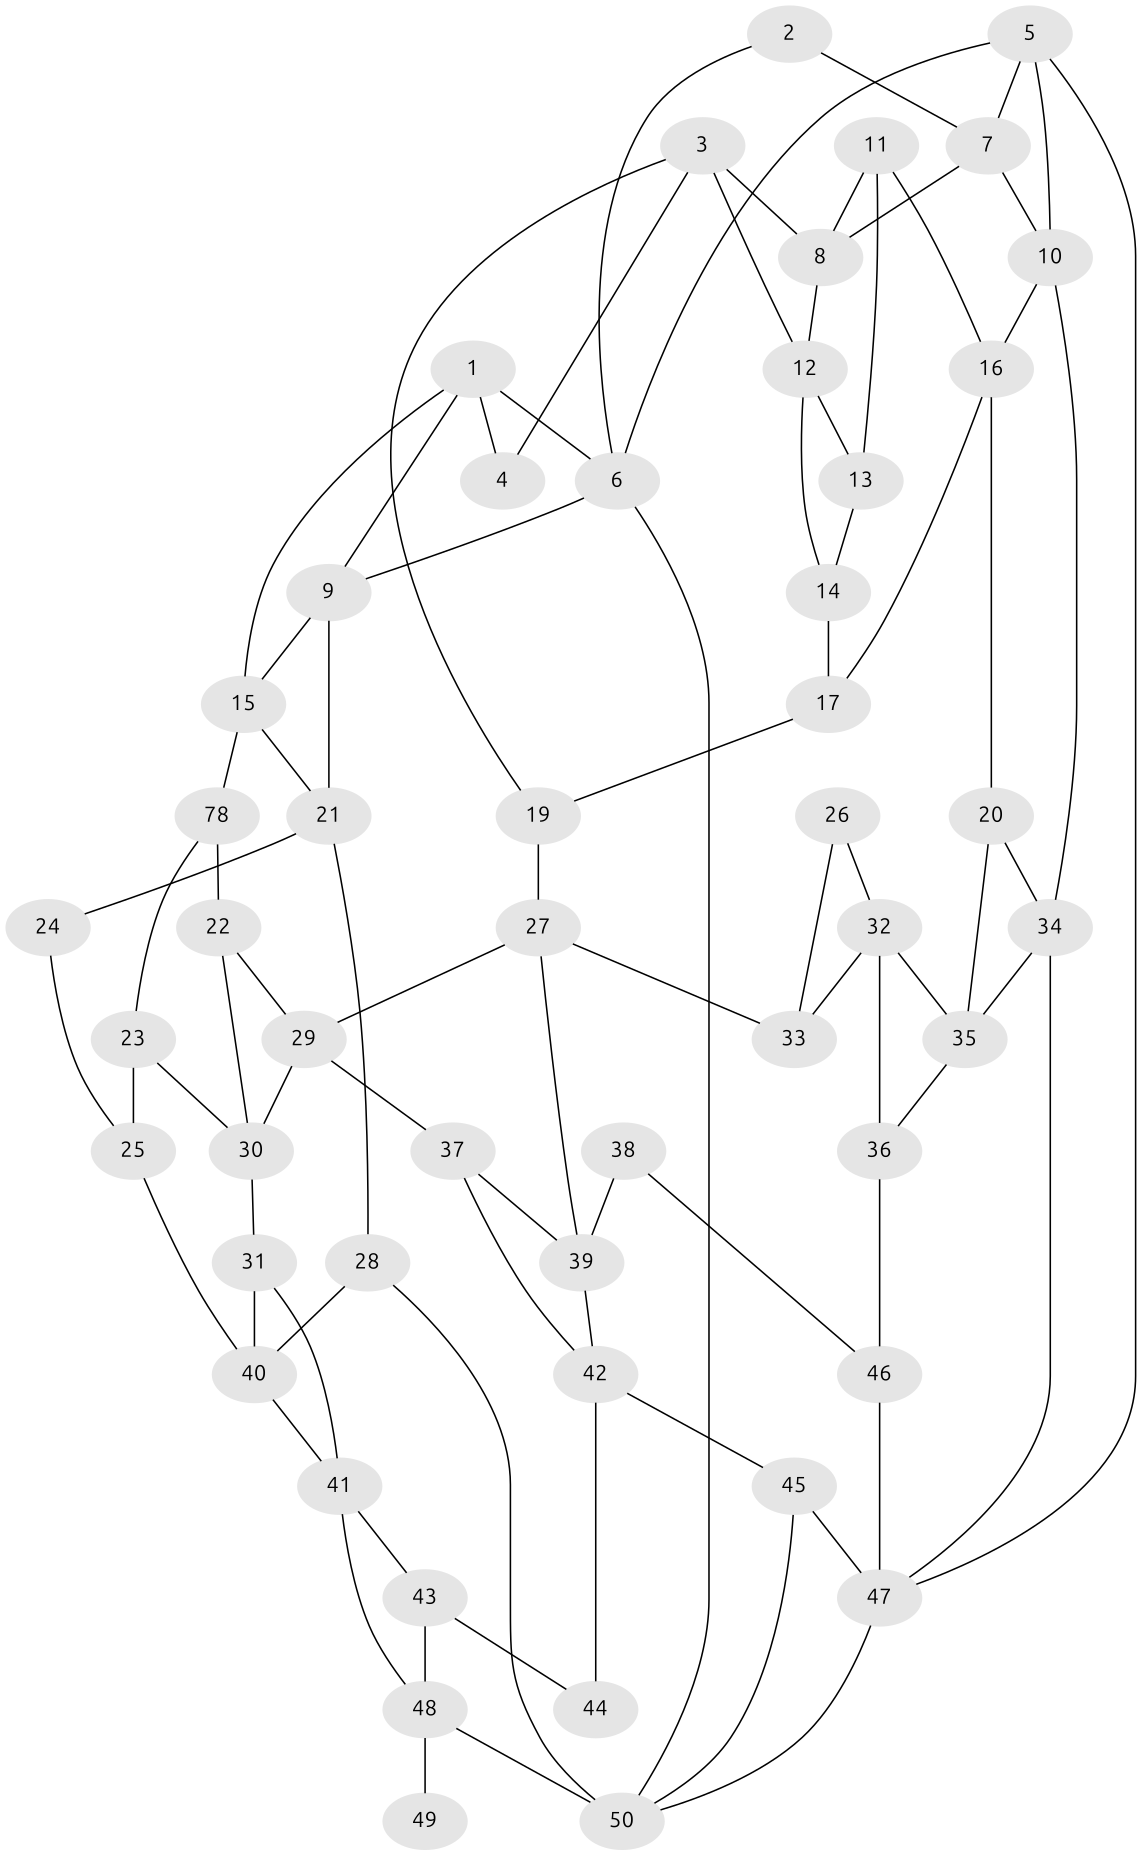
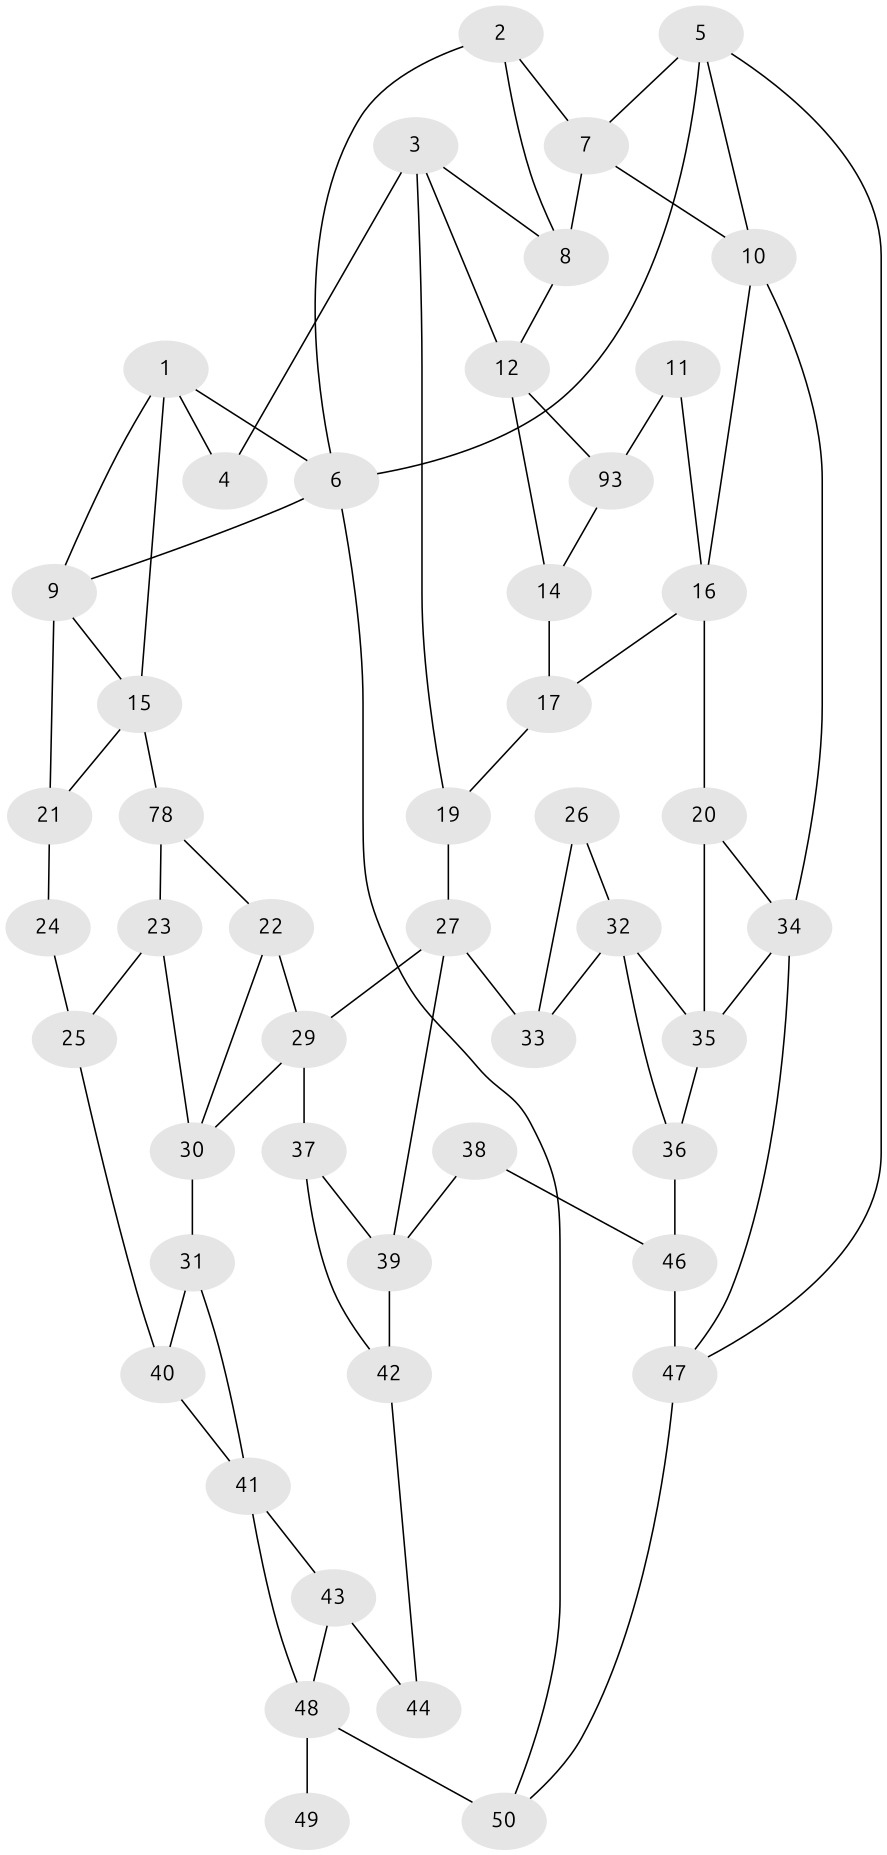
edge "11" -- "8": now "2" -- "8"
node "13": label "13" -> "93"
node "28": removed
node "45": removed
